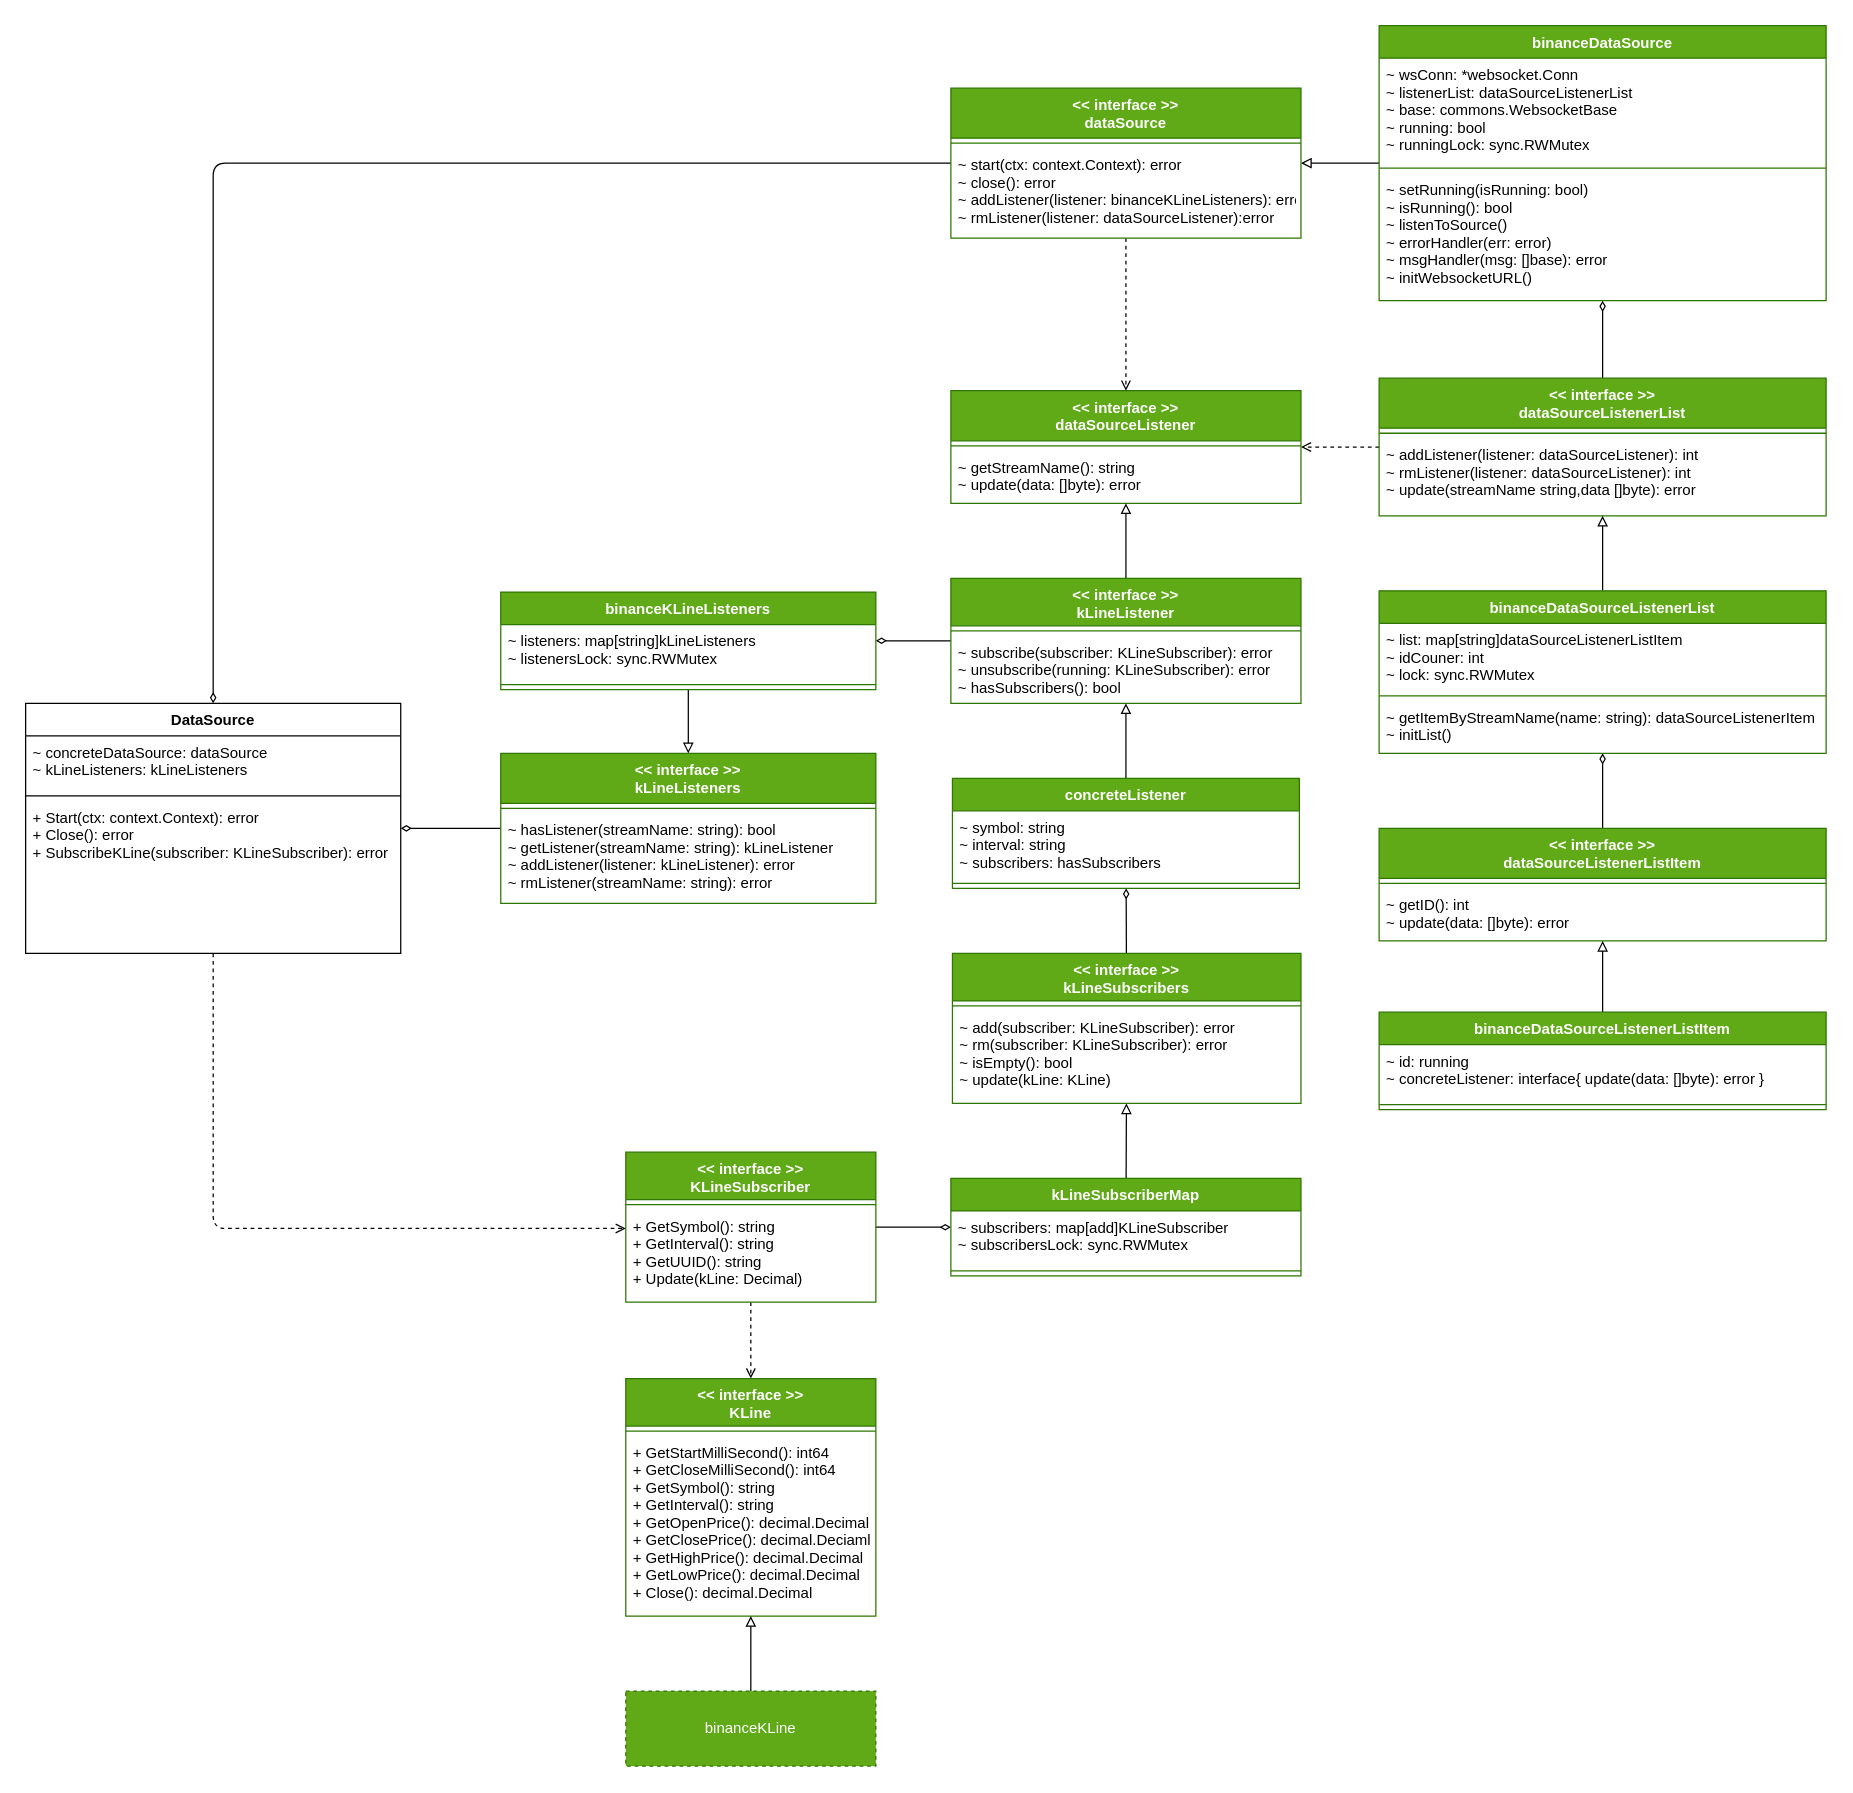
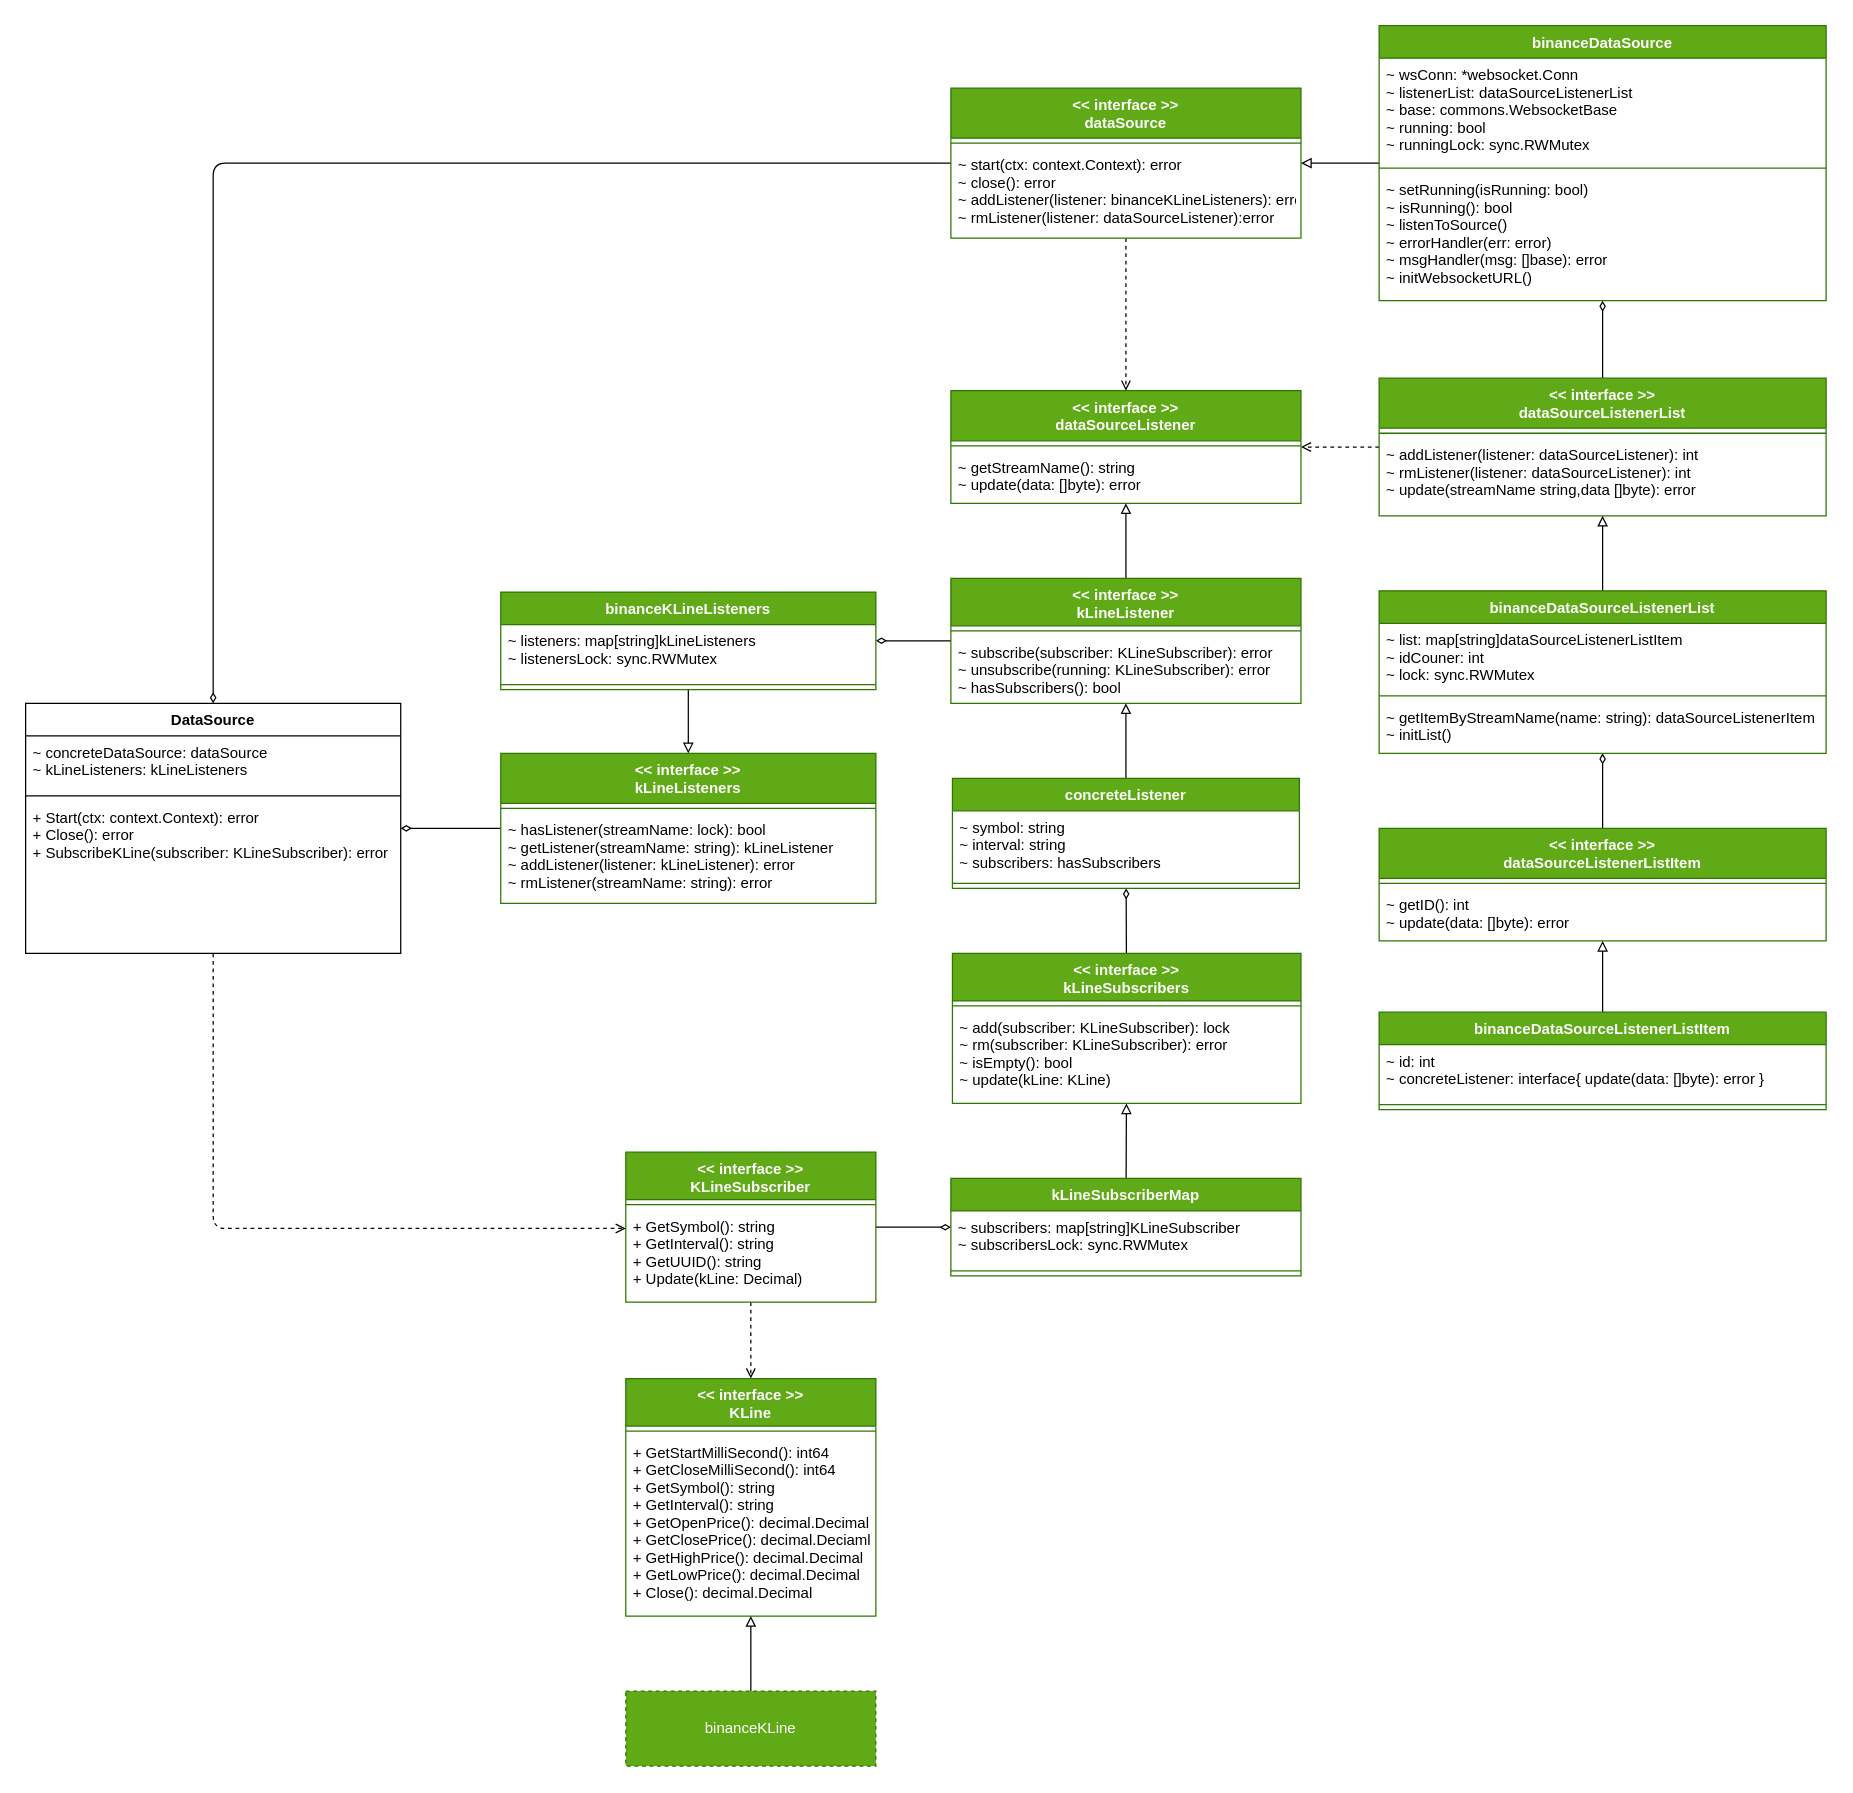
node "~ hasListener(streamName: string): bool ~ getListener(streamName: string): kLineListener ~ addListener(listener: kLineListener): error ~ rmListener(streamName: string): error": label "~ hasListener(streamName: string): bool ~ getListener(streamName: string): kLineListener ~ addListener(listener: kLineListener): error ~ rmListener(streamName: string): error" -> "~ hasListener(streamName: lock): bool ~ getListener(streamName: string): kLineListener ~ addListener(listener: kLineListener): error ~ rmListener(streamName: string): error"
node "~ add(subscriber: KLineSubscriber): error ~ rm(subscriber: KLineSubscriber): error ~ isEmpty(): bool ~ update(kLine: KLine)": label "~ add(subscriber: KLineSubscriber): error ~ rm(subscriber: KLineSubscriber): error ~ isEmpty(): bool ~ update(kLine: KLine)" -> "~ add(subscriber: KLineSubscriber): lock ~ rm(subscriber: KLineSubscriber): error ~ isEmpty(): bool ~ update(kLine: KLine)"
node "~ id: running ~ concreteListener: interface{ update(data: []byte): error }": label "~ id: running ~ concreteListener: interface{ update(data: []byte): error }" -> "~ id: int ~ concreteListener: interface{ update(data: []byte): error }"
node "~ subscribers: map[add]KLineSubscriber ~ subscribersLock: sync.RWMutex": label "~ subscribers: map[add]KLineSubscriber ~ subscribersLock: sync.RWMutex" -> "~ subscribers: map[string]KLineSubscriber ~ subscribersLock: sync.RWMutex"
